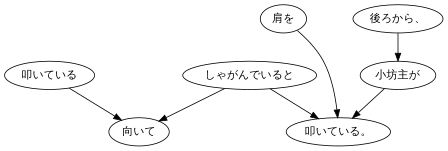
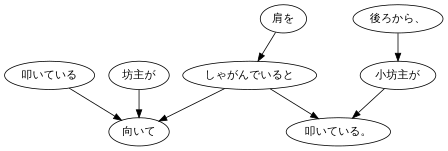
edge "肩を" -> "叩いている。": now "肩を" -> "しゃがんでいると"
node "坊主が": added
